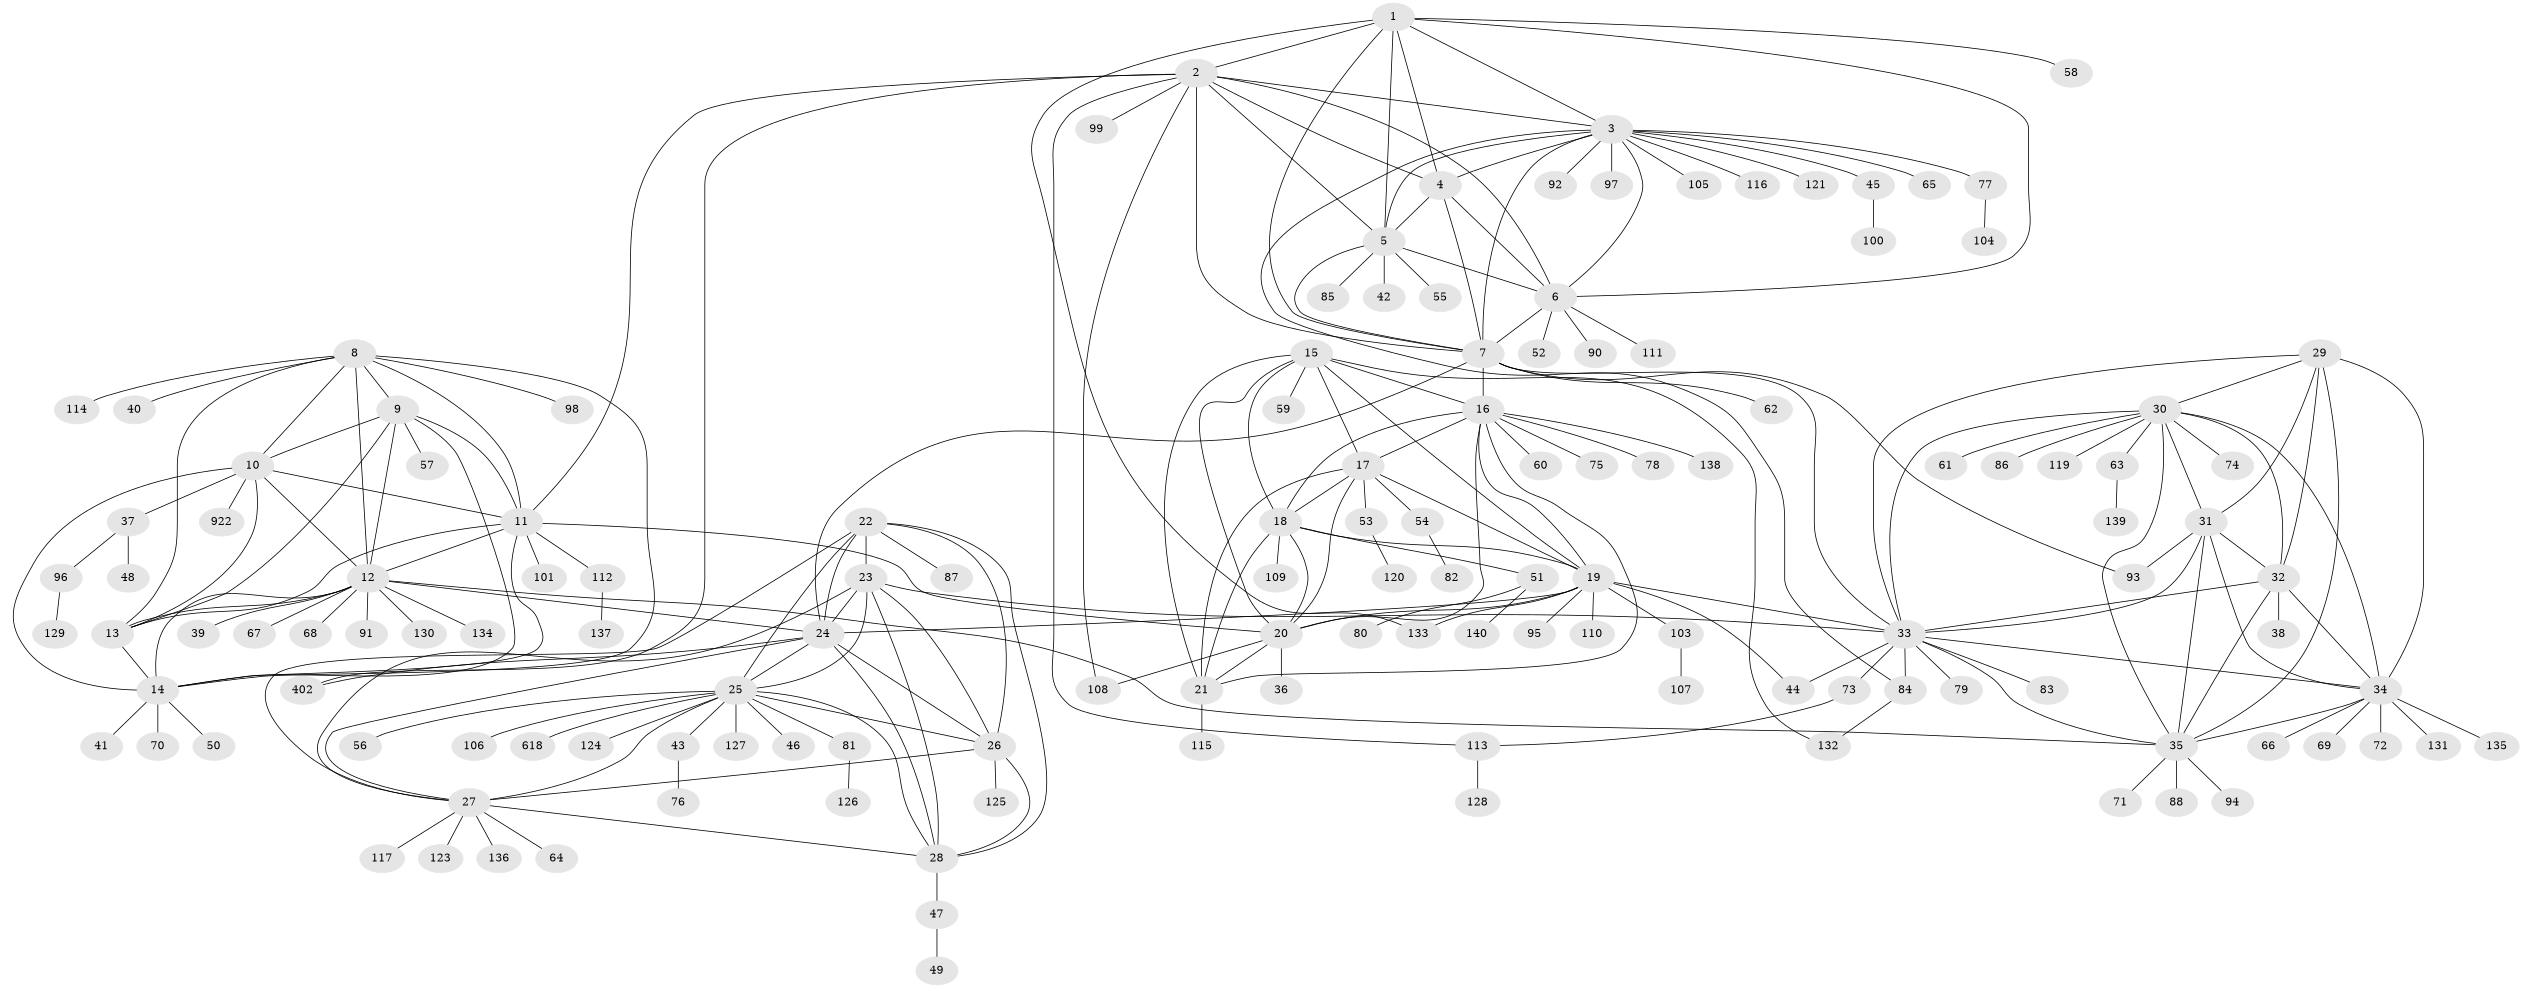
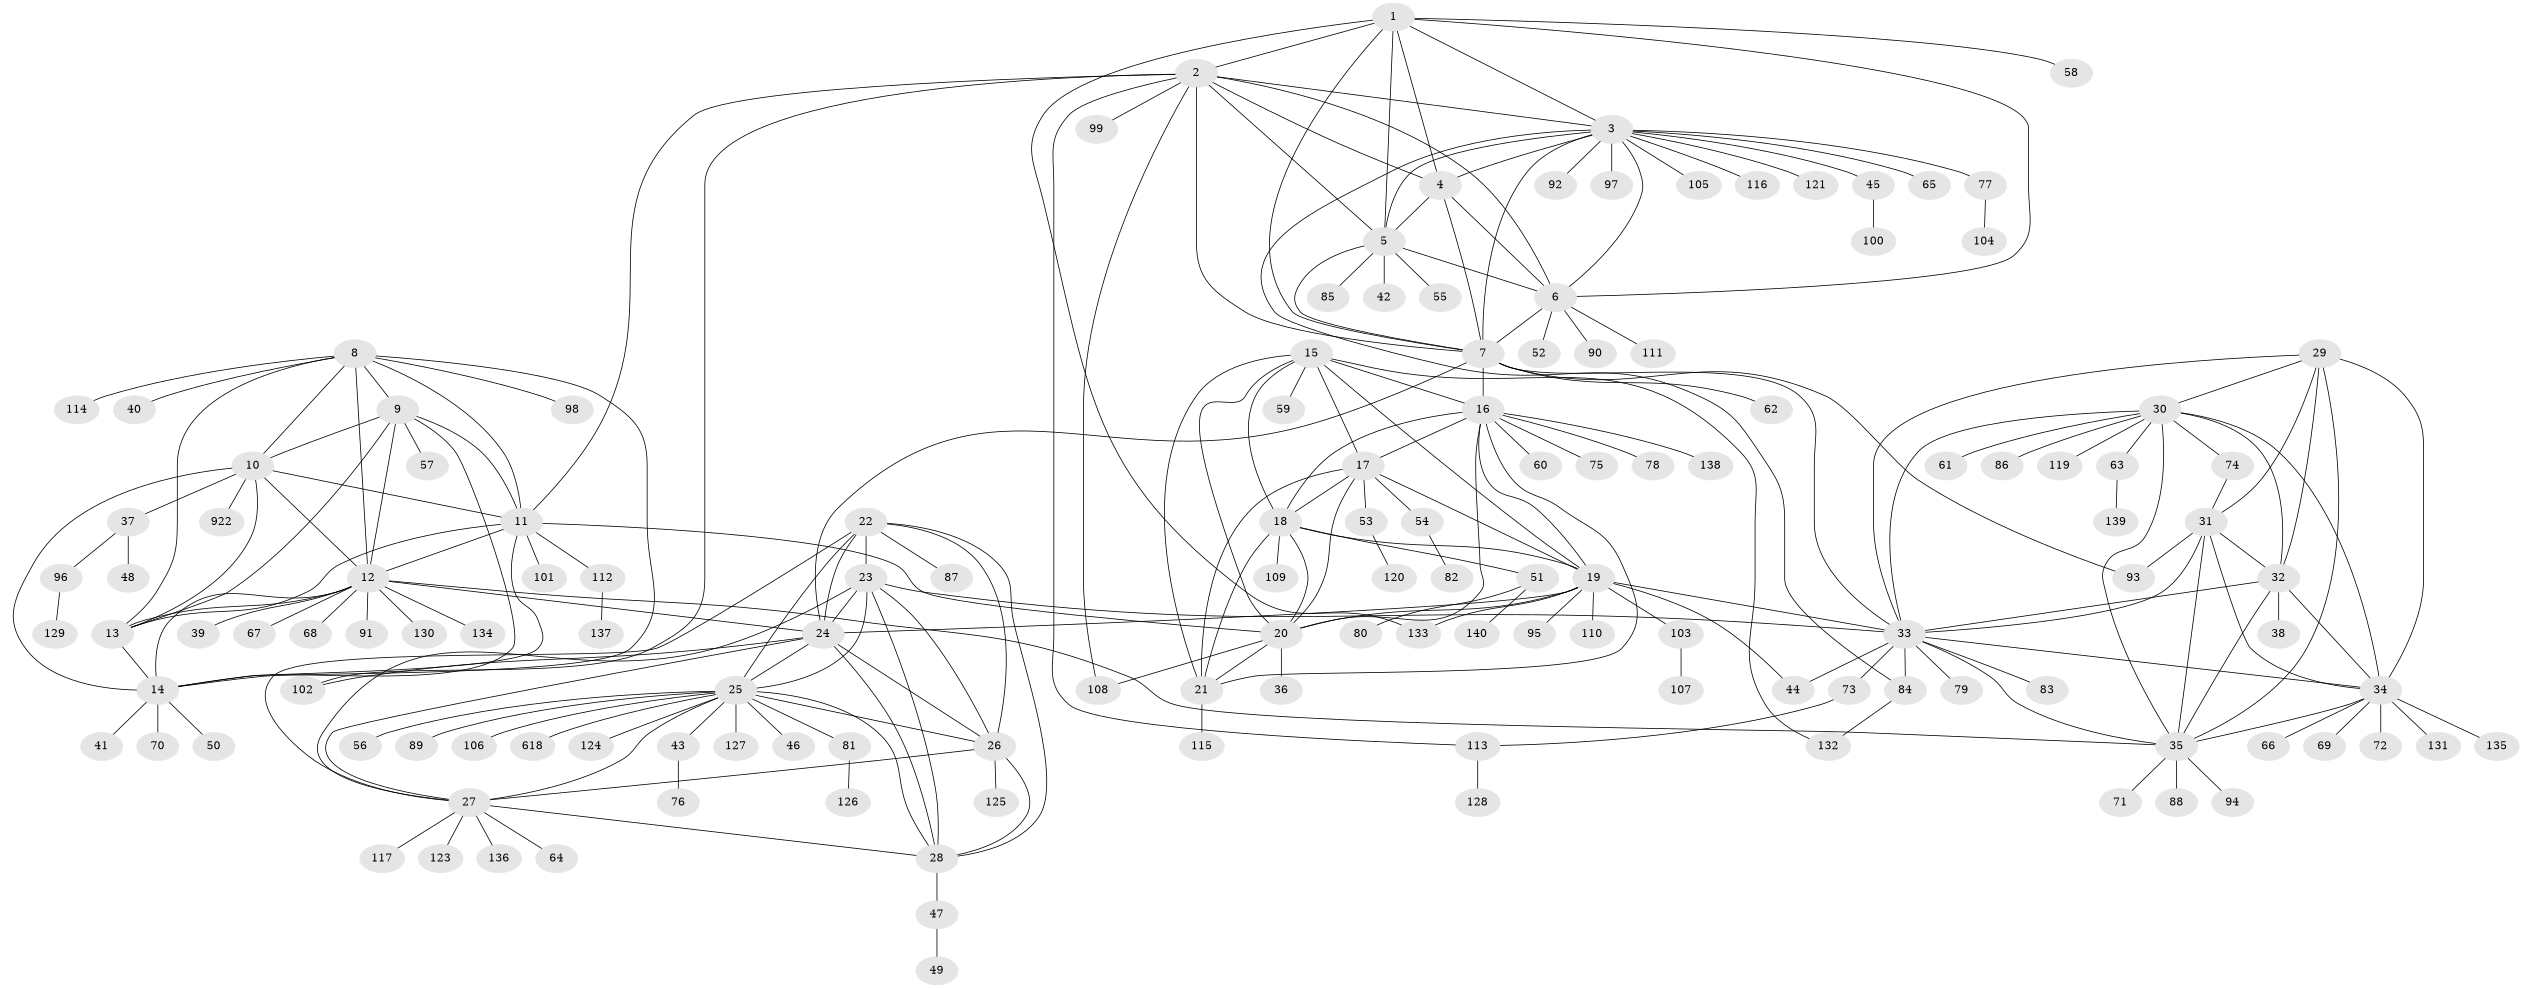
edge "30" -- "31": now "74" -- "31"
node "402": label "402" -> "102"
node "89": added
